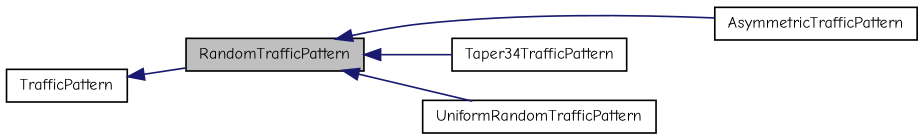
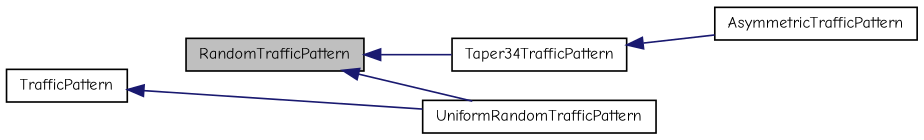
edge "AsymmetricTrafficPattern" -> "RandomTrafficPattern": now "AsymmetricTrafficPattern" -> "Taper34TrafficPattern"
edge "RandomTrafficPattern" -> "TrafficPattern": now "UniformRandomTrafficPattern" -> "TrafficPattern"
